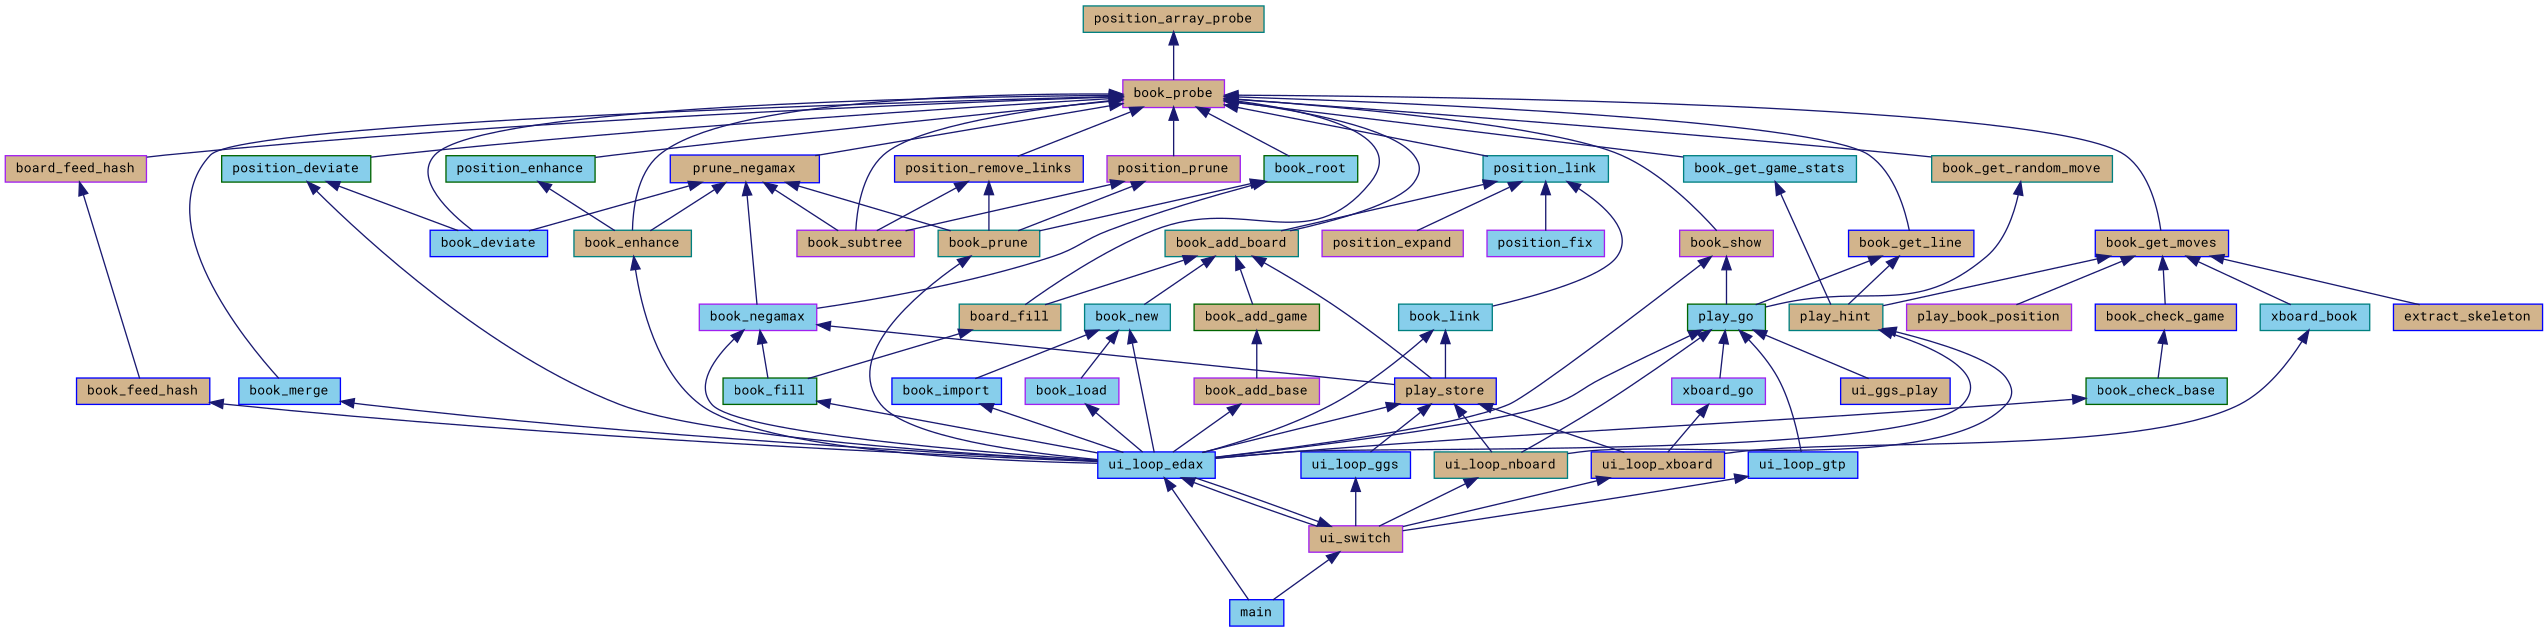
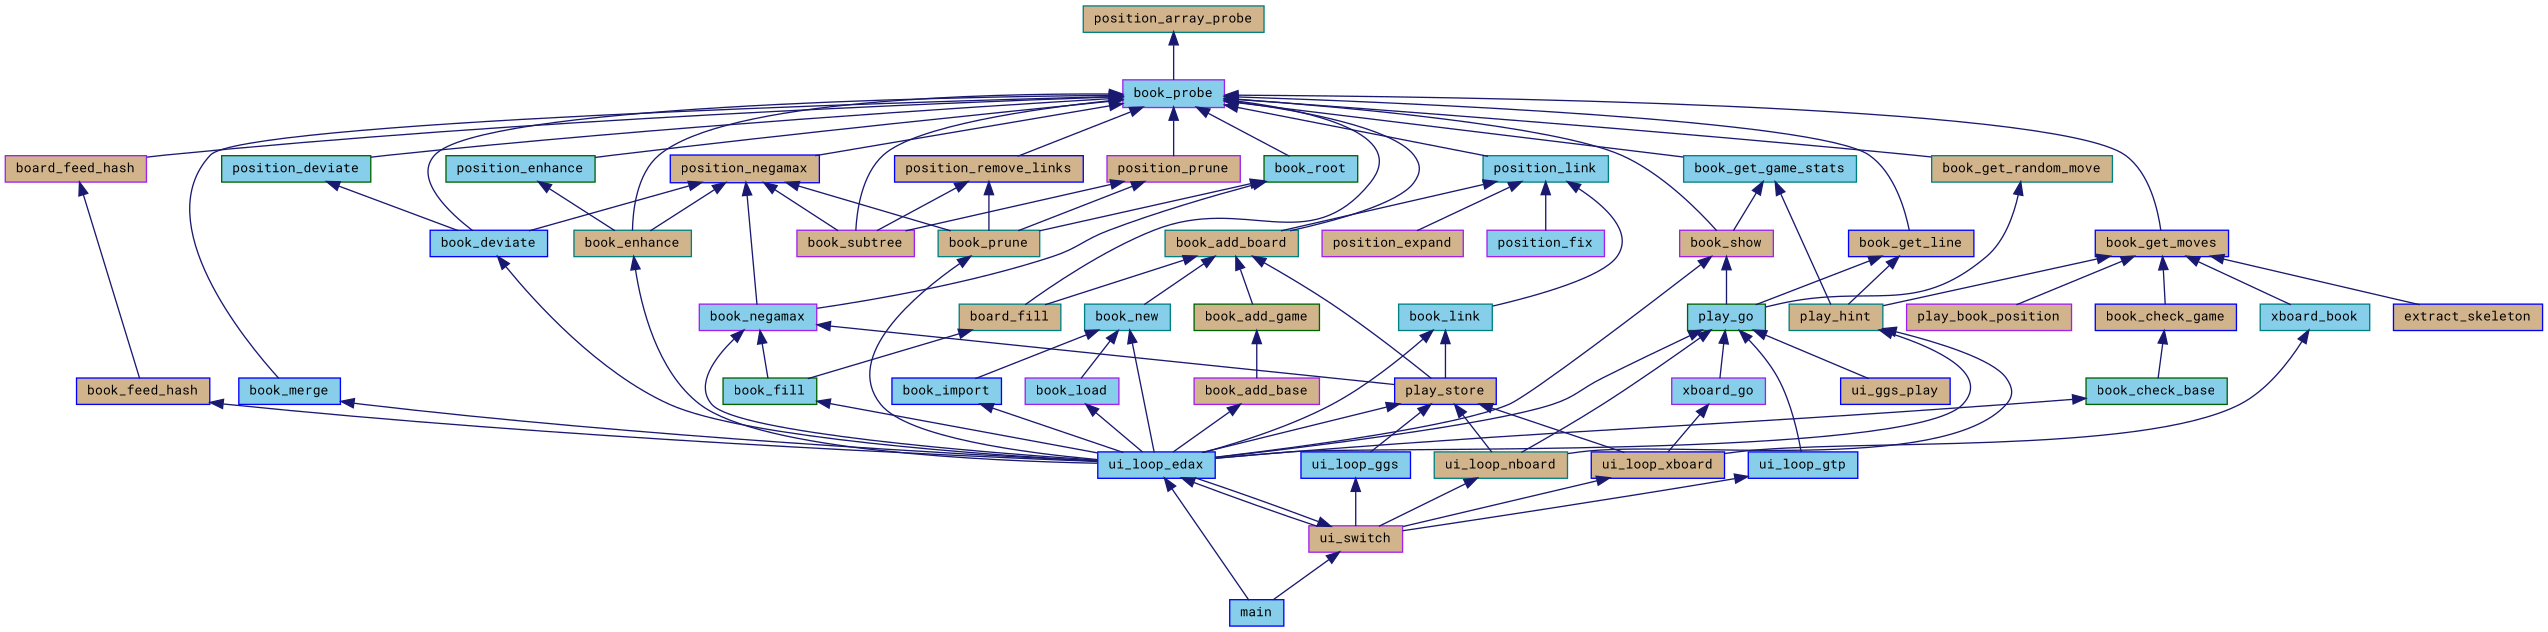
node "book_probe": fillcolor tan -> skyblue
node "prune_negamax": label "prune_negamax" -> "position_negamax"
edge "book_show" -> "book_get_game_stats": added
edge "ui_loop_edax" -> "position_deviate": now "ui_loop_edax" -> "book_deviate"
